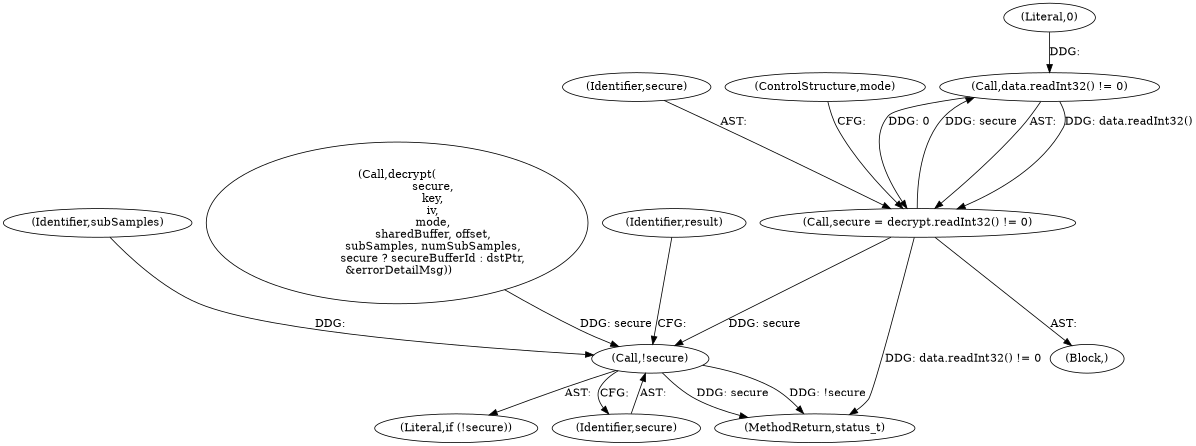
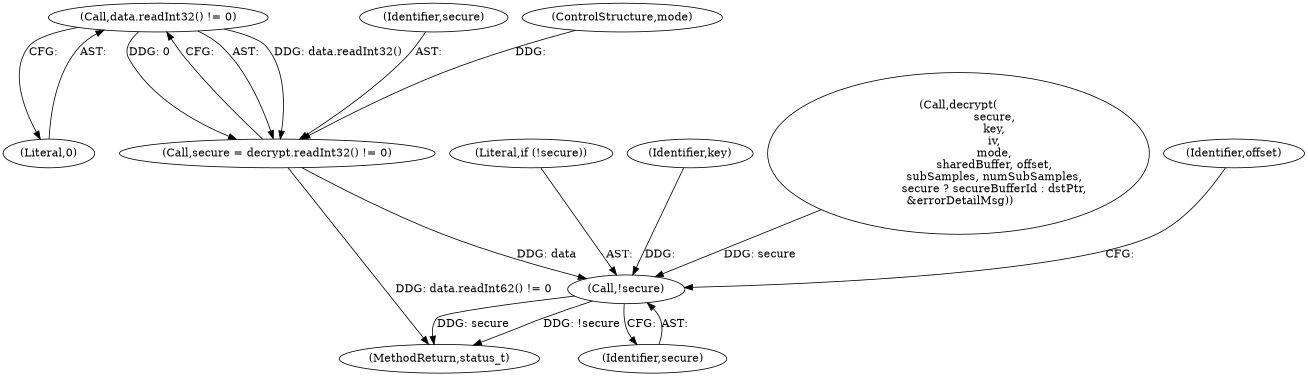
edge "(Literal,0)" -> "(Call,data.readInt32() != 0)": label "DDG: " -> "AST: "
edge "(Call,data.readInt32() != 0)" -> "(Literal,0)": added, label "CFG:"
edge "(ControlStructure,mode)" -> "(Call,secure = decrypt.readInt32() != 0)": label "CFG: " -> "DDG: "
edge "(Call,secure = decrypt.readInt32() != 0)" -> "(Call,data.readInt32() != 0)": label "DDG: secure" -> "CFG: "
node "(Identifier,subSamples)": label "(Identifier,subSamples)" -> "(Identifier,key)"
node "(Identifier,result)": label "(Identifier,result)" -> "(Identifier,offset)"
edge "(Call,secure = decrypt.readInt32() != 0)" -> "(Call,!secure)": label "DDG: secure" -> "DDG: data"
edge "(Call,secure = decrypt.readInt32() != 0)" -> "(MethodReturn,status_t)": label "DDG: data.readInt32() != 0" -> "DDG: data.readInt62() != 0"
node "(Block,)": removed
edge "(Call,!secure)" -> "(Literal,if (!secure))": reversed
